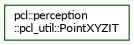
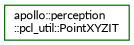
node "pcl::perception ::pcl_util::PointXYZIT": label "pcl::perception ::pcl_util::PointXYZIT" -> "apollo::perception ::pcl_util::PointXYZIT"
